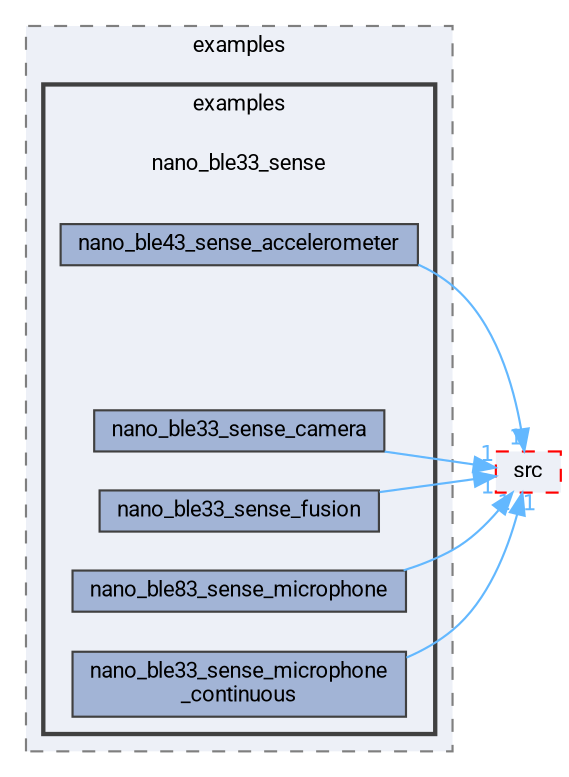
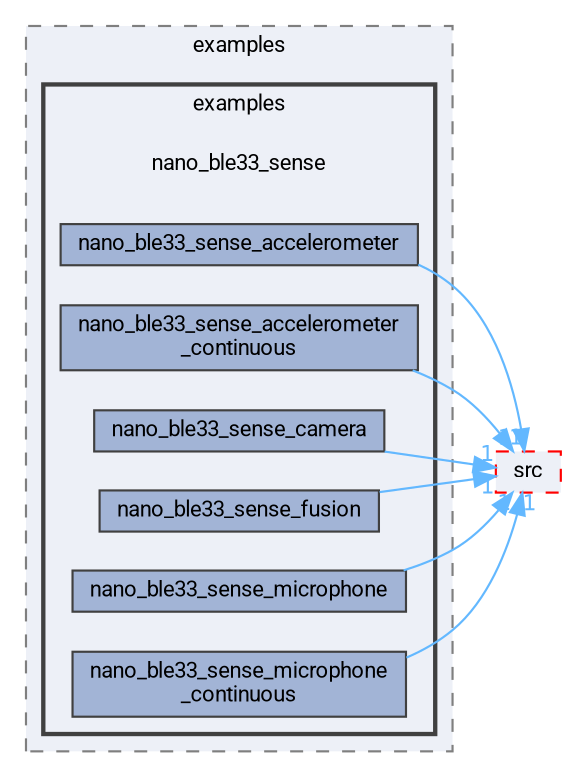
node "nano_ble43_sense_accelerometer": label "nano_ble43_sense_accelerometer" -> "nano_ble33_sense_accelerometer"
node "nano_ble33_sense_accelerometer _continuous": added
node "nano_ble83_sense_microphone": label "nano_ble83_sense_microphone" -> "nano_ble33_sense_microphone"
